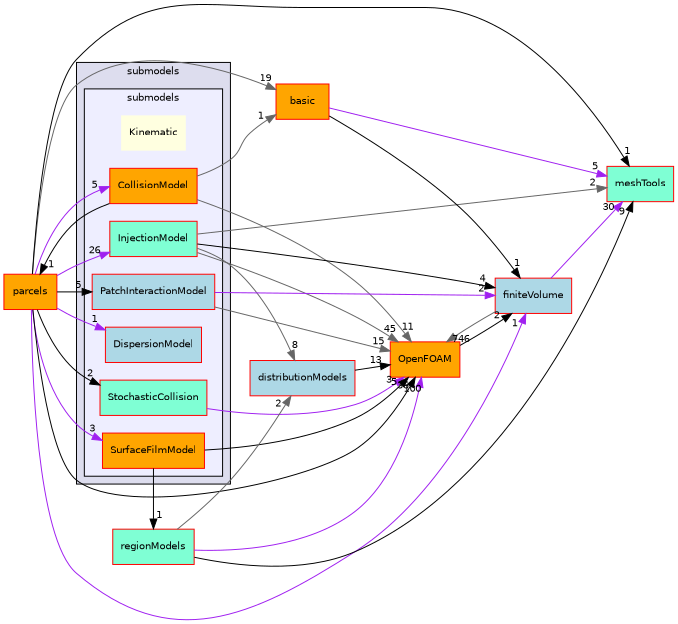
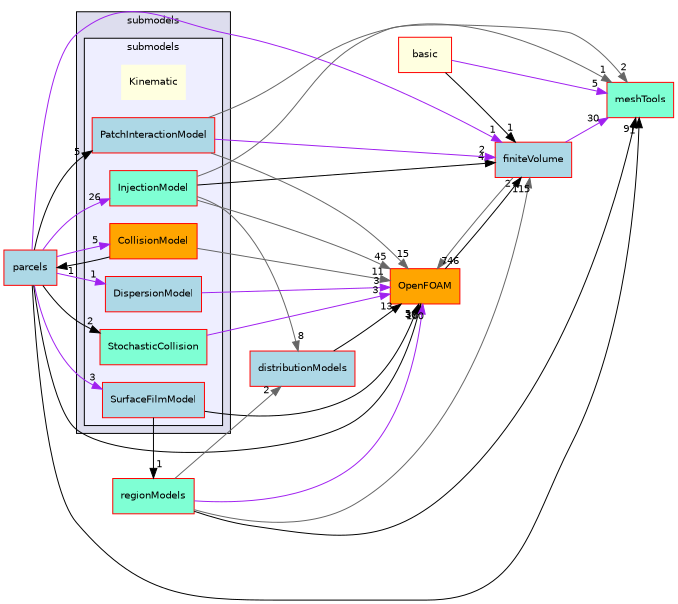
edge "PatchInteractionModel" -> "meshTools": added
edge "parcels" -> "basic": removed
node "basic": fillcolor orange -> lightyellow
edge "CollisionModel" -> "basic": removed
edge "DispersionModel" -> "OpenFOAM": added
node "parcels": fillcolor orange -> lightblue
edge "regionModels" -> "finiteVolume": added
node "SurfaceFilmModel": fillcolor orange -> lightblue
